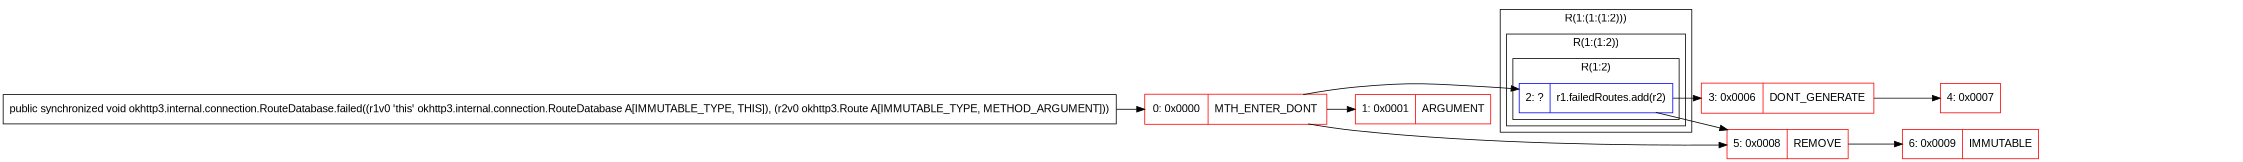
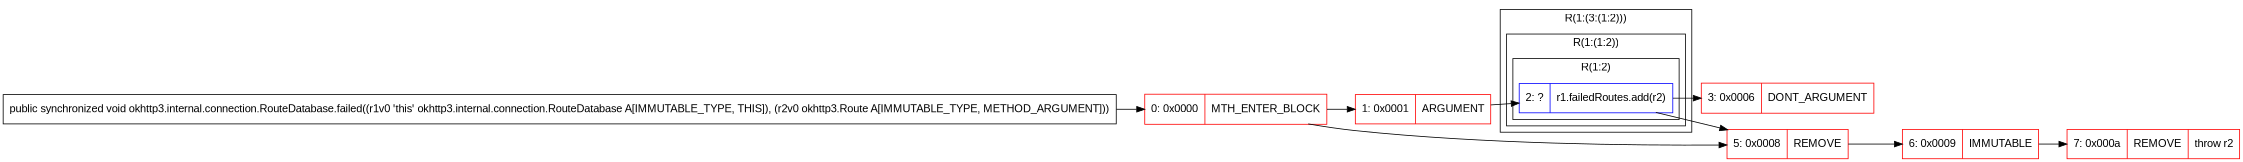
cluster "R(1:(1:(1:2)))": label "R(1:(1:(1:2)))" -> "R(1:(3:(1:2)))"
edge "0: 0x0000" -> "2: ?": now "1: 0x0001" -> "2: ?"
node "3: 0x0006": text "DONT_GENERATE" -> "DONT_ARGUMENT"
node "4: 0x0007": removed
node "0: 0x0000": text "MTH_ENTER_DONT" -> "MTH_ENTER_BLOCK"
node "7: 0x000a": added
